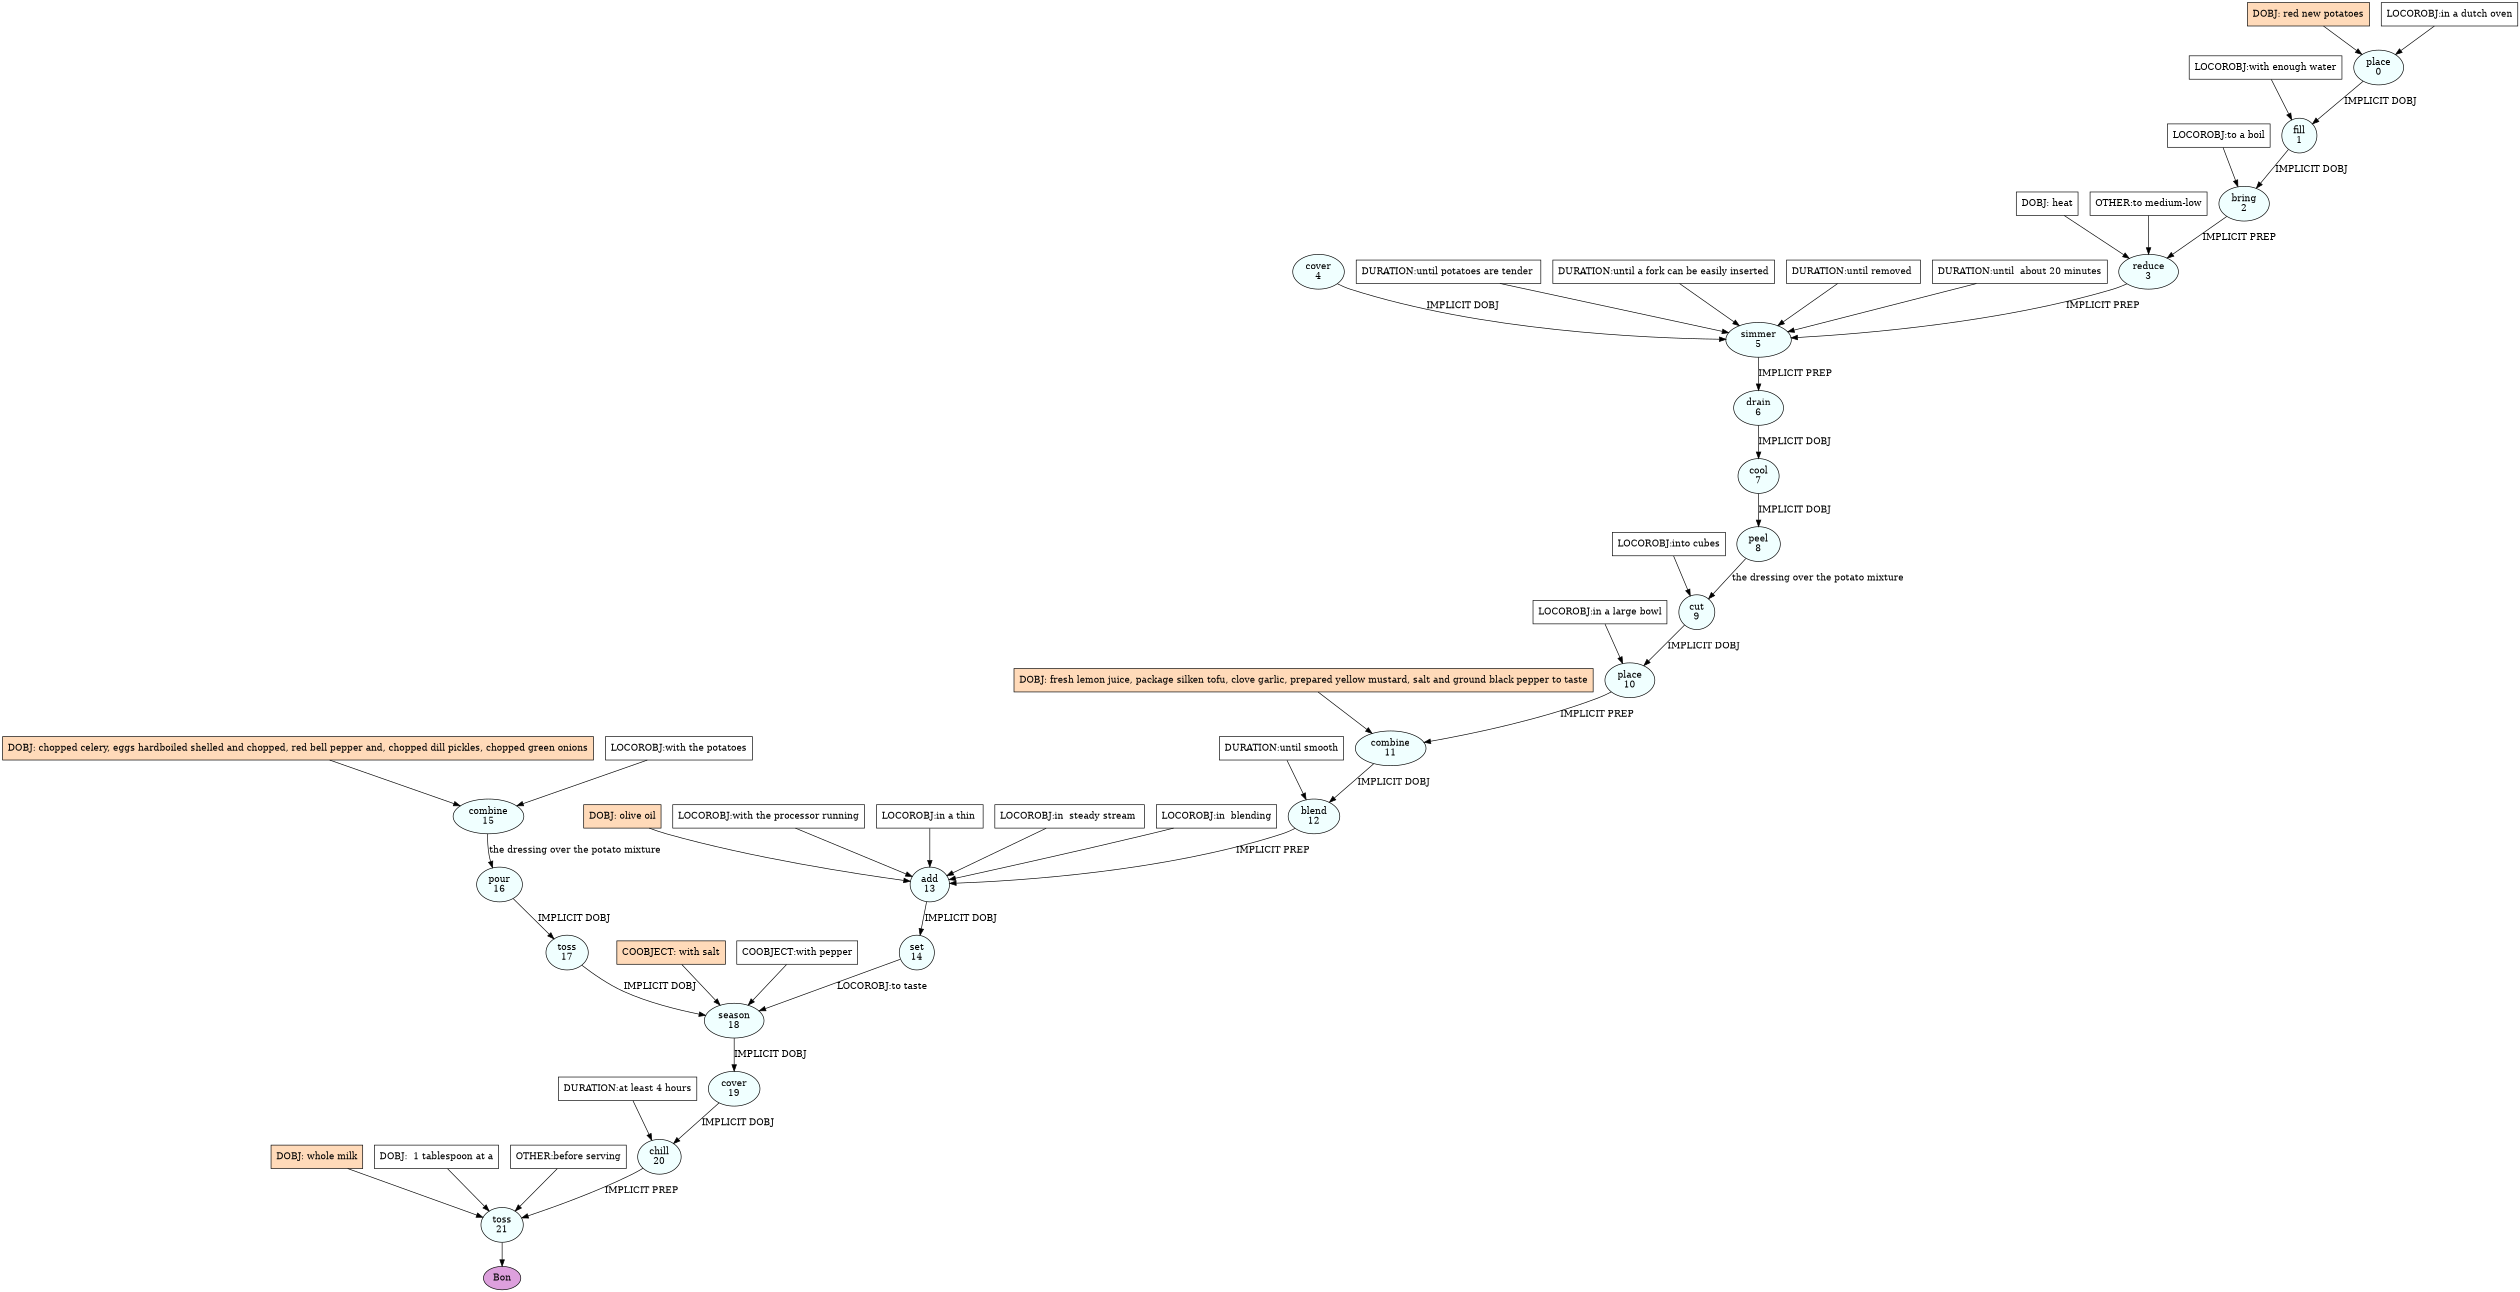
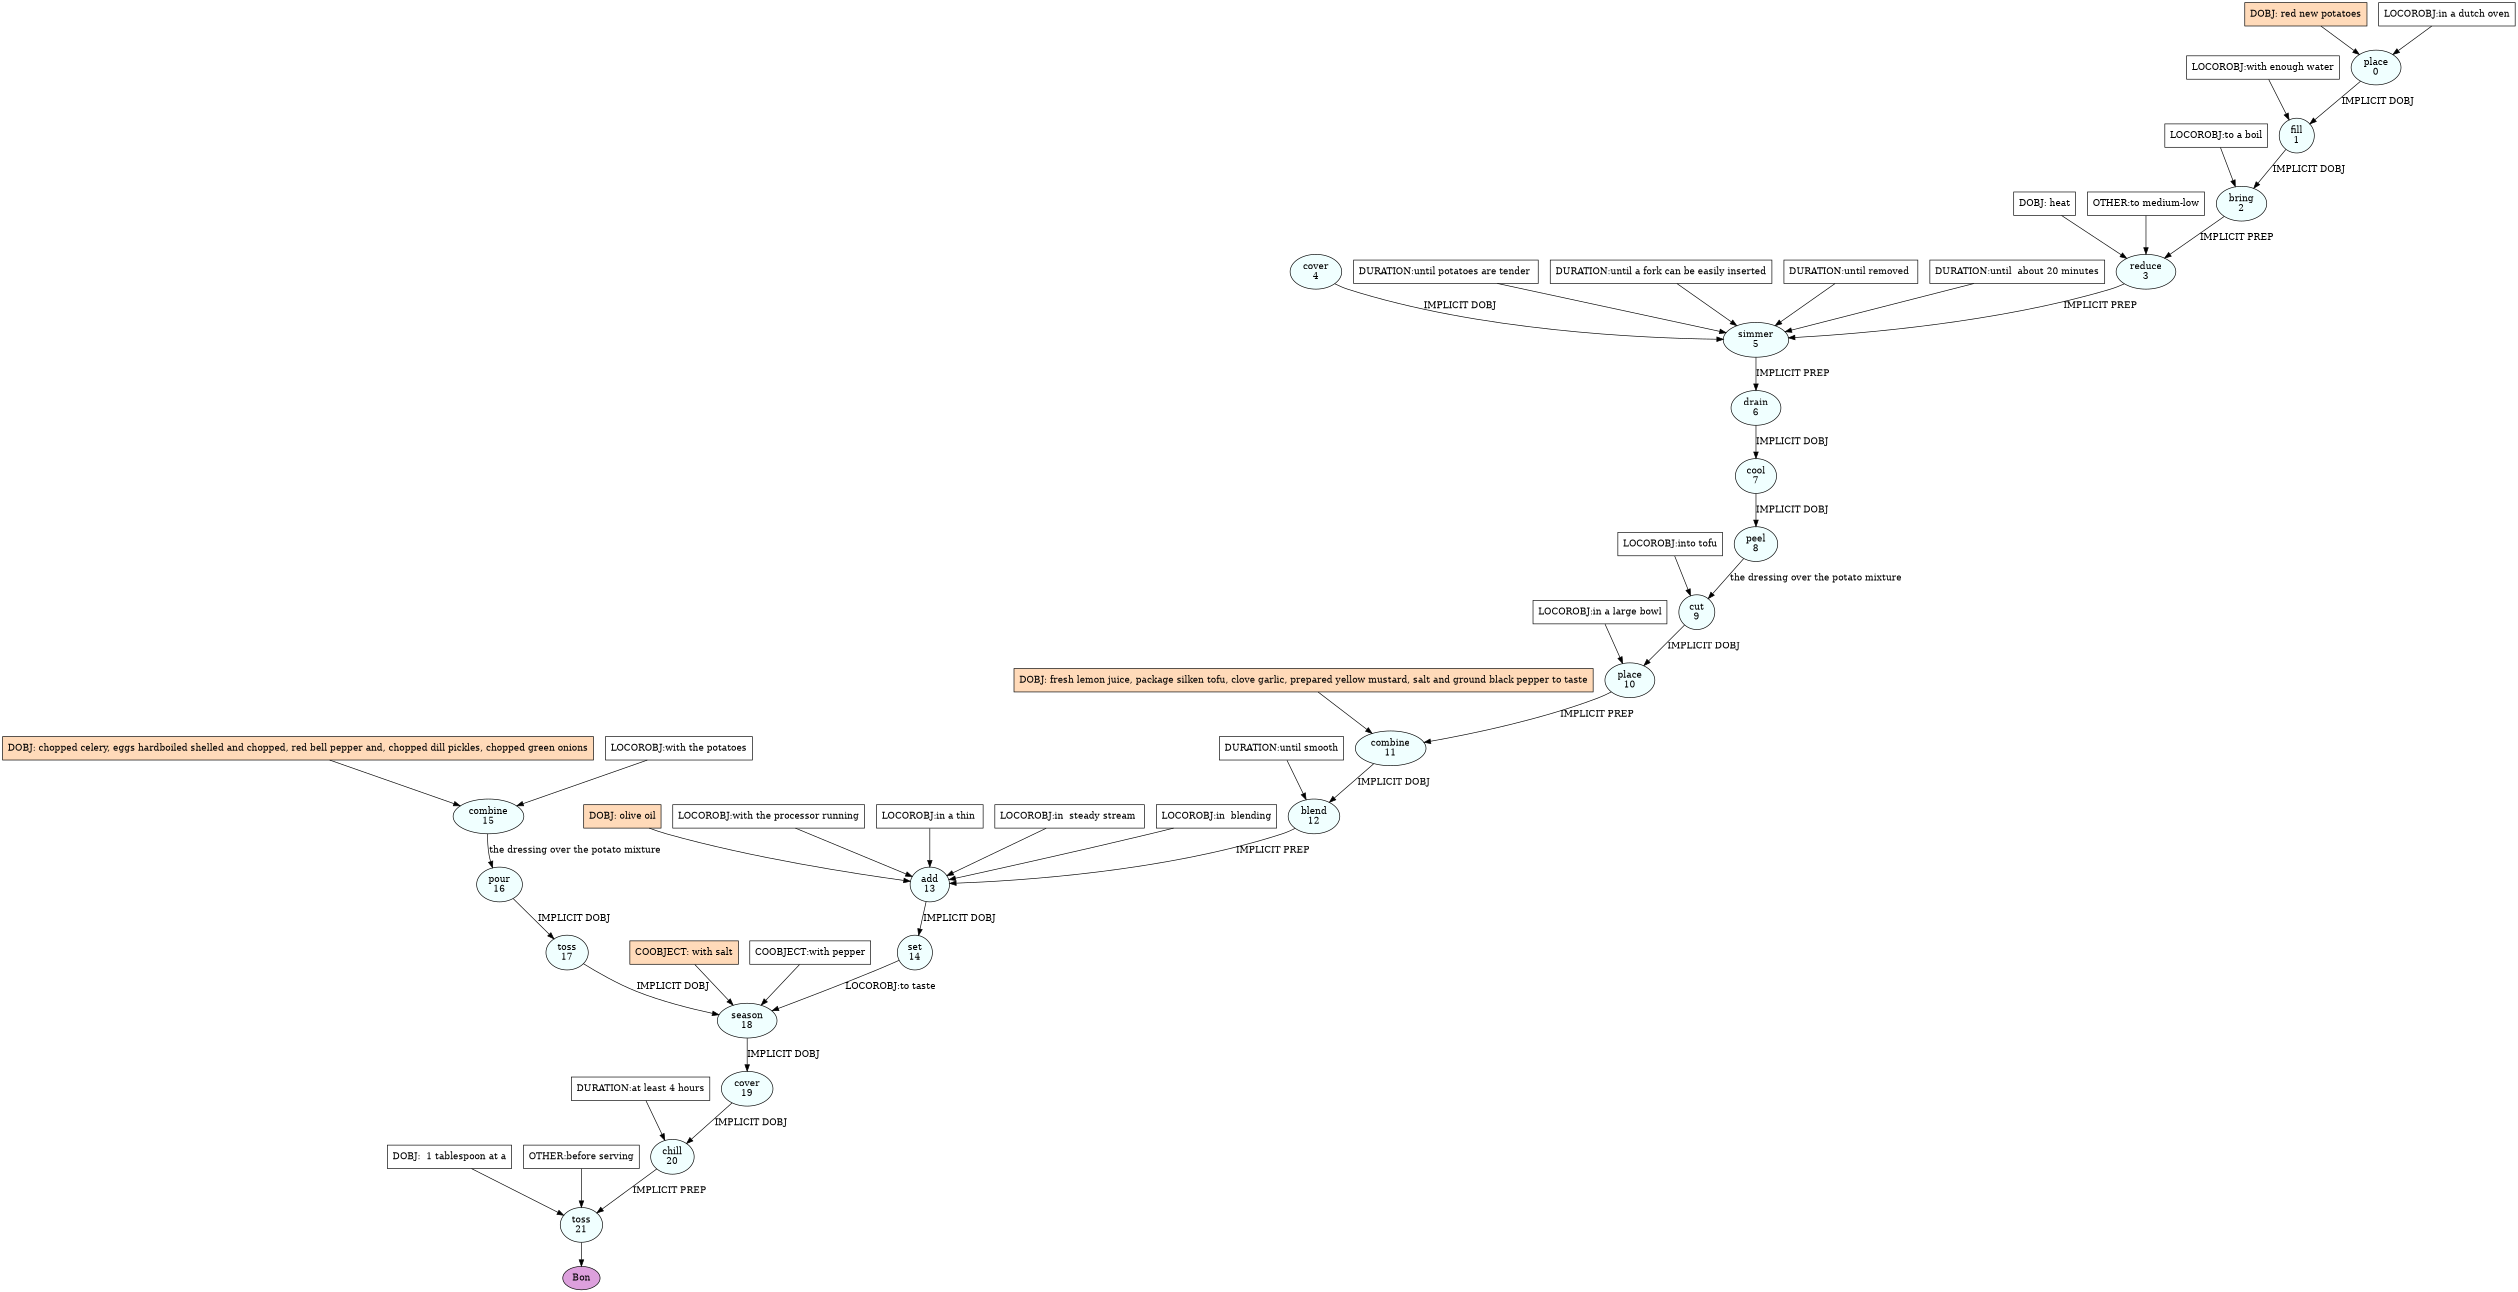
node "LOCOROBJ:into cubes": label "LOCOROBJ:into cubes" -> "LOCOROBJ:into tofu"
node "DOBJ: whole milk": removed
